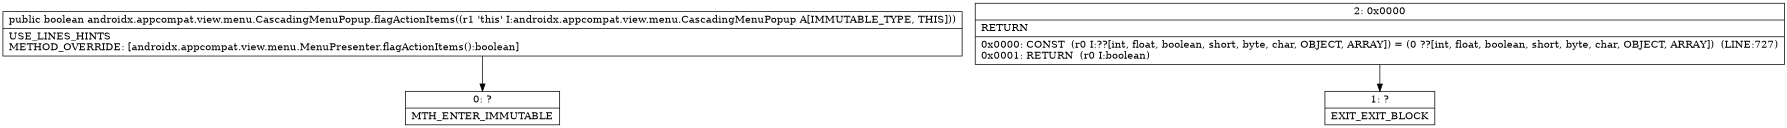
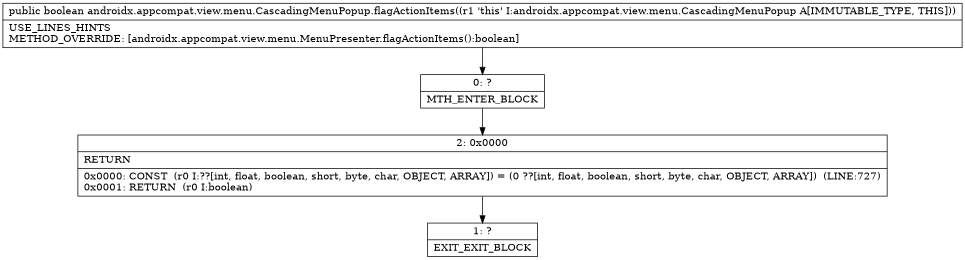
node "0: ?": text "MTH_ENTER_IMMUTABLE" -> "MTH_ENTER_BLOCK"
edge "0: ?" -> "2: 0x0000": added
